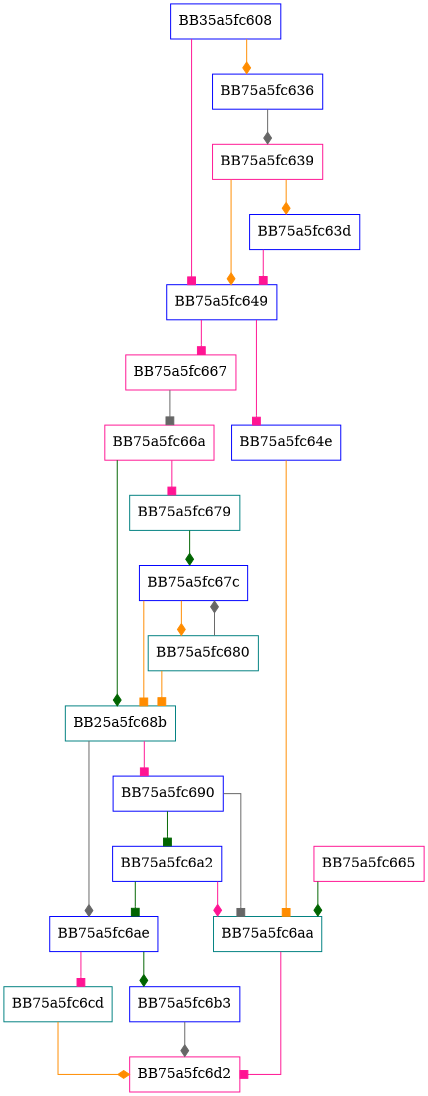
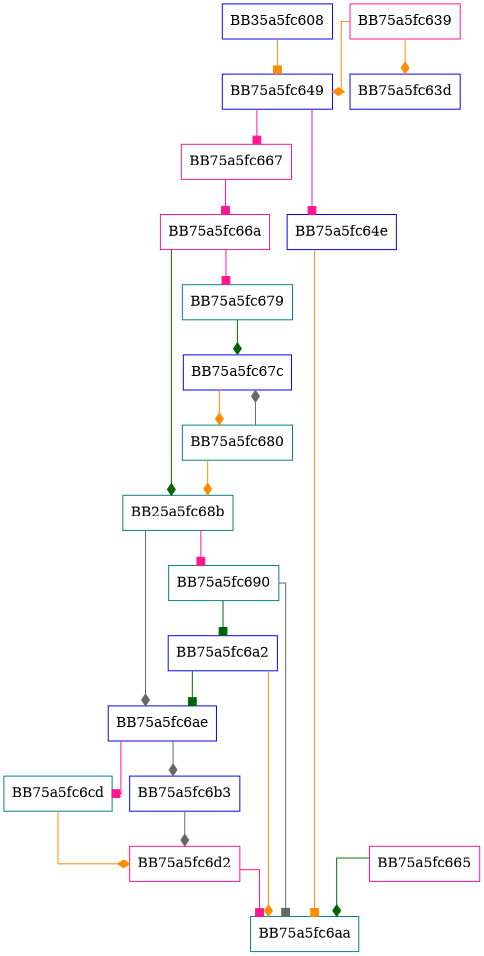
node "BB75a5fc636": removed
edge "BB35a5fc608" -> "BB75a5fc649": color deeppink -> darkorange
edge "BB75a5fc63d" -> "BB75a5fc649": removed
edge "BB75a5fc667" -> "BB75a5fc66a": color gray40 -> deeppink
edge "BB75a5fc67c" -> "BB25a5fc68b": removed
edge "BB75a5fc680" -> "BB25a5fc68b": arrowhead box -> diamond
node "BB75a5fc690": color blue -> teal
edge "BB75a5fc6a2" -> "BB75a5fc6aa": color deeppink -> darkorange
edge "BB75a5fc6ae" -> "BB75a5fc6b3": color darkgreen -> gray40
edge "BB75a5fc6aa" -> "BB75a5fc6d2": reversed
